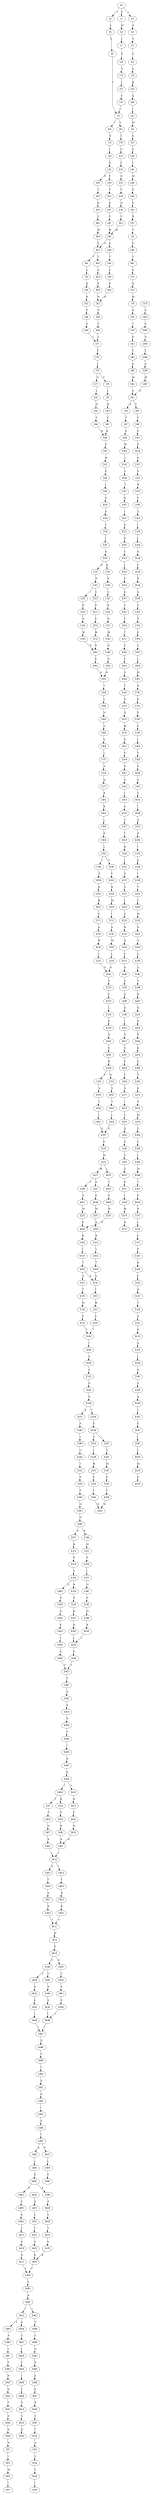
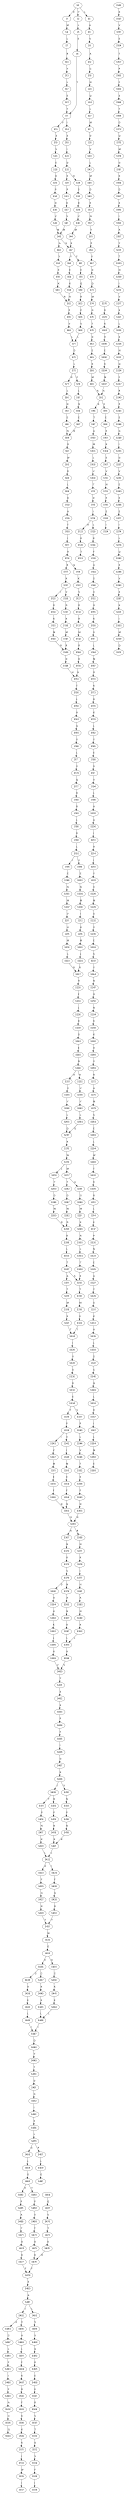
edge "S124" -> "S129": now "S119" -> "S129"
node "S138": removed
edge "S362" -> "S365": added, label "G"
